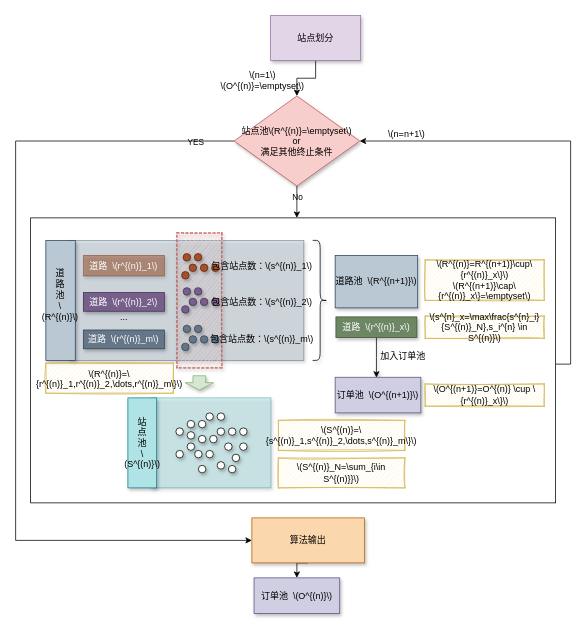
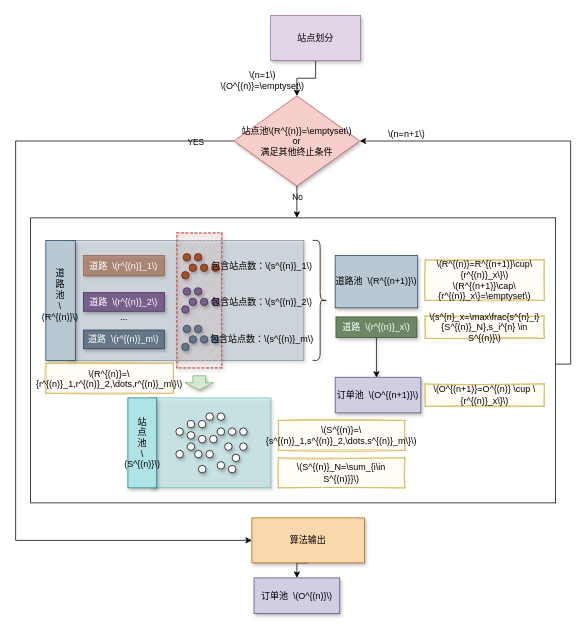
node "加入订单池": removed
